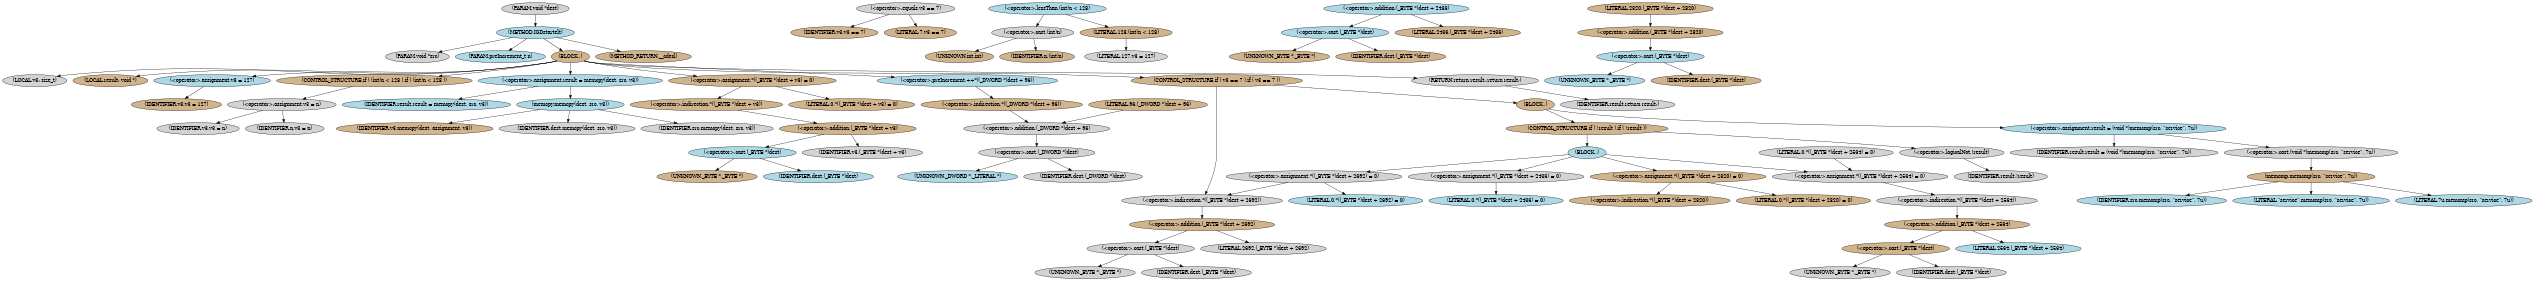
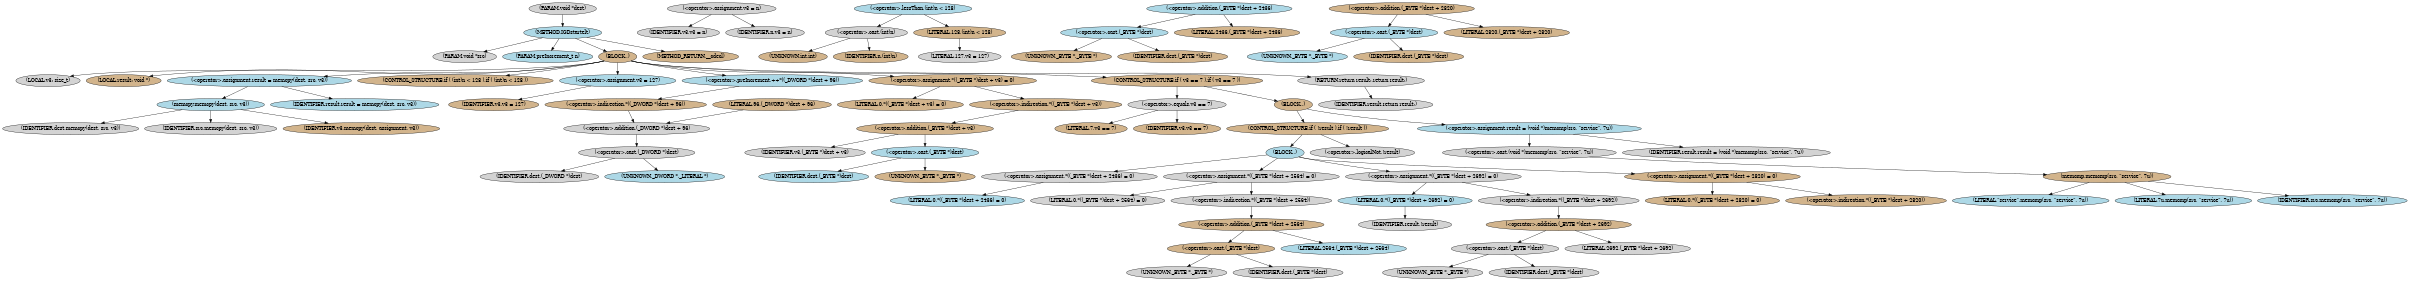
edge "(LITERAL,2820,(_BYTE *)dest + 2820)" -> "(<operator>.addition,(_BYTE *)dest + 2820)": reversed
edge "(CONTROL_STRUCTURE,if ( (int)n < 128 ),if ( (int)n < 128 ))" -> "(<operator>.assignment,v3 = n)": removed
edge "(CONTROL_STRUCTURE,if ( v3 == 7 ),if ( v3 == 7 ))" -> "(<operator>.indirection,*((_BYTE *)dest + 2692))": now "(CONTROL_STRUCTURE,if ( v3 == 7 ),if ( v3 == 7 ))" -> "(<operator>.equals,v3 == 7)"
edge "(LITERAL,0,*((_BYTE *)dest + 2564) = 0)" -> "(<operator>.assignment,*((_BYTE *)dest + 2564) = 0)": reversed
edge "(<operator>.logicalNot,!result)" -> "(IDENTIFIER,result,!result)": now "(LITERAL,0,*((_BYTE *)dest + 2692) = 0)" -> "(IDENTIFIER,result,!result)"
